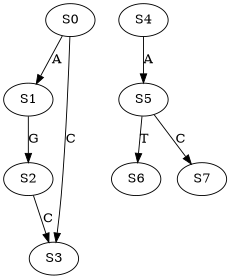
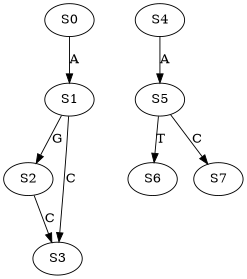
edge "S0" -> "S3": now "S1" -> "S3"
